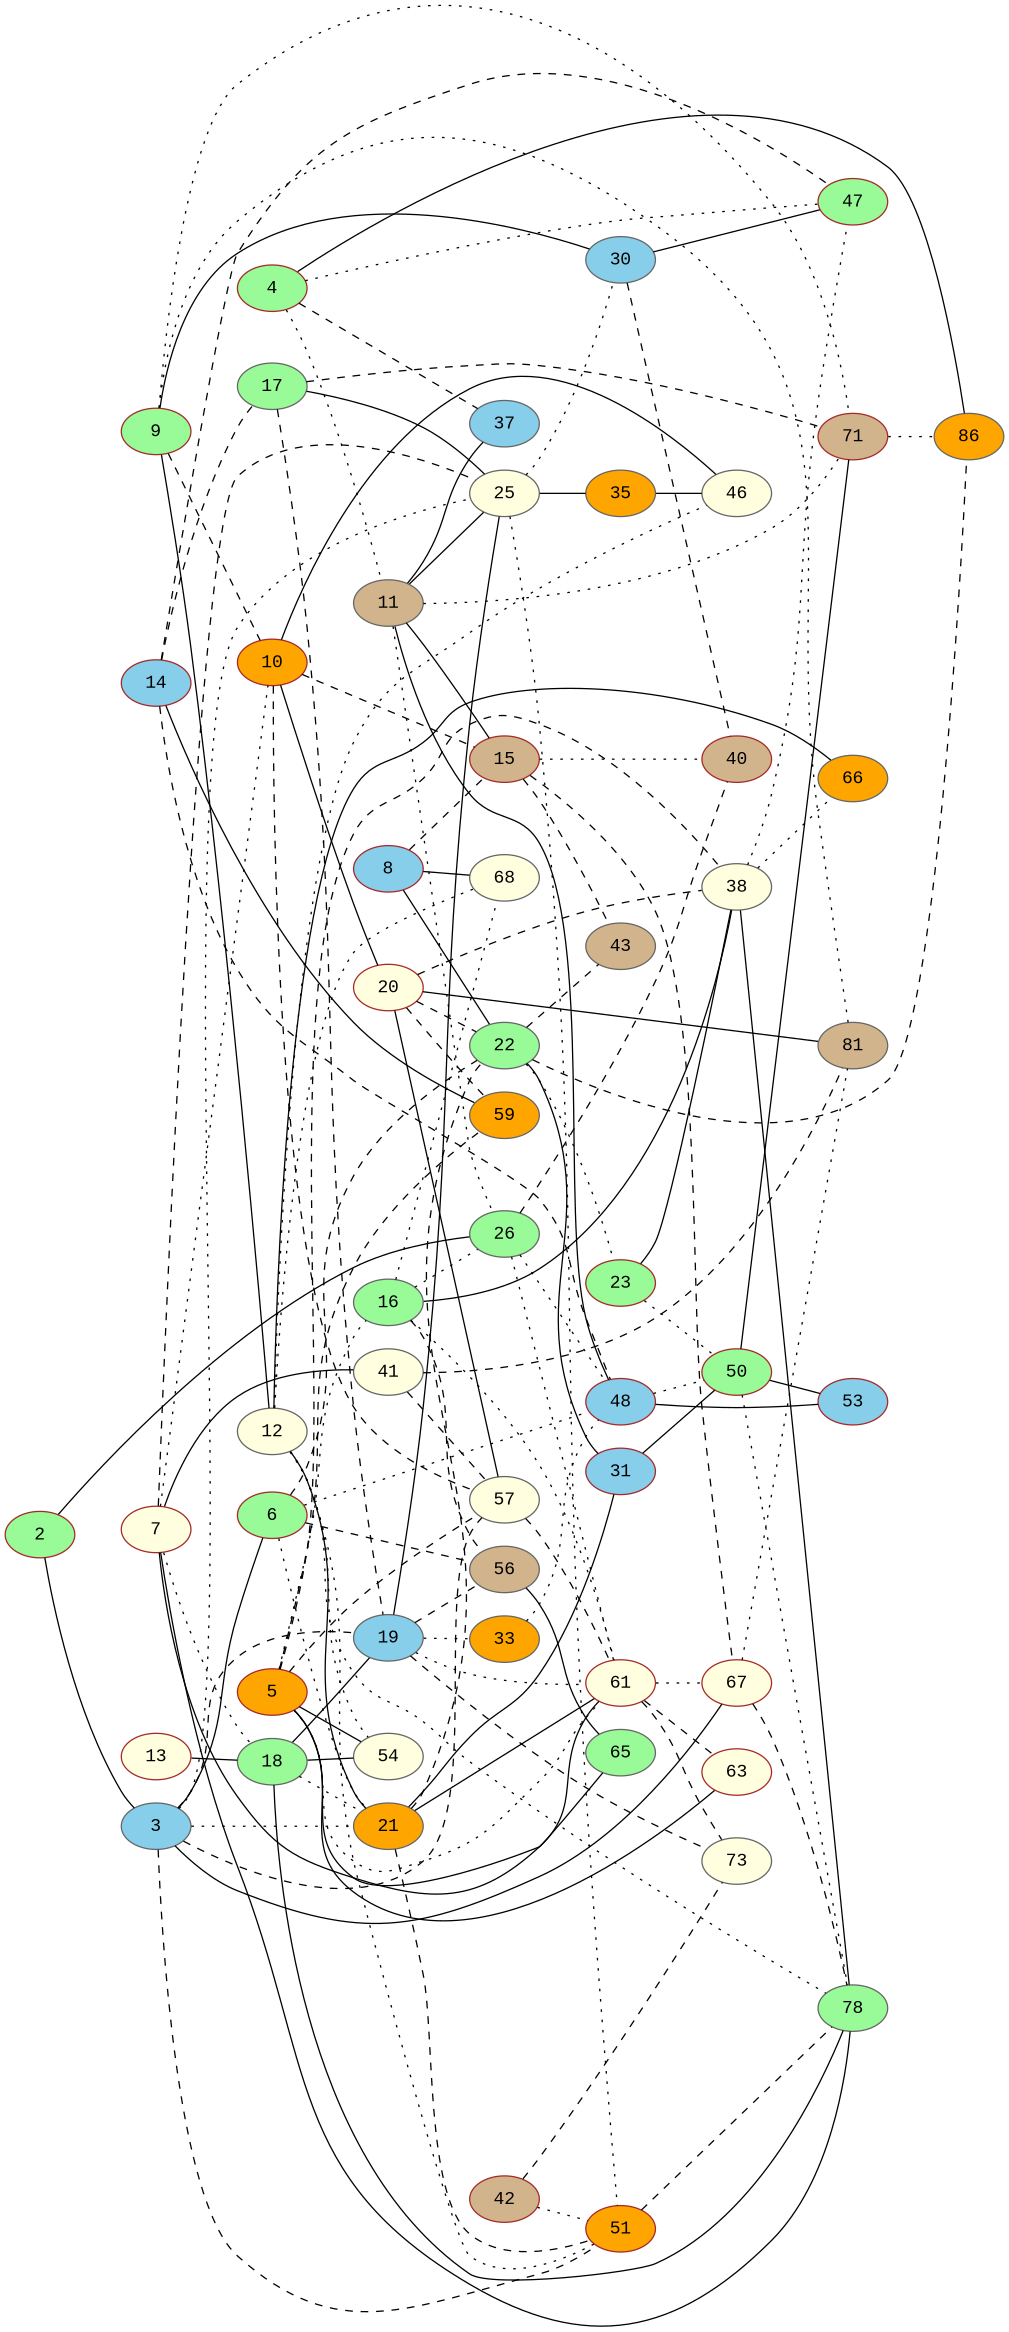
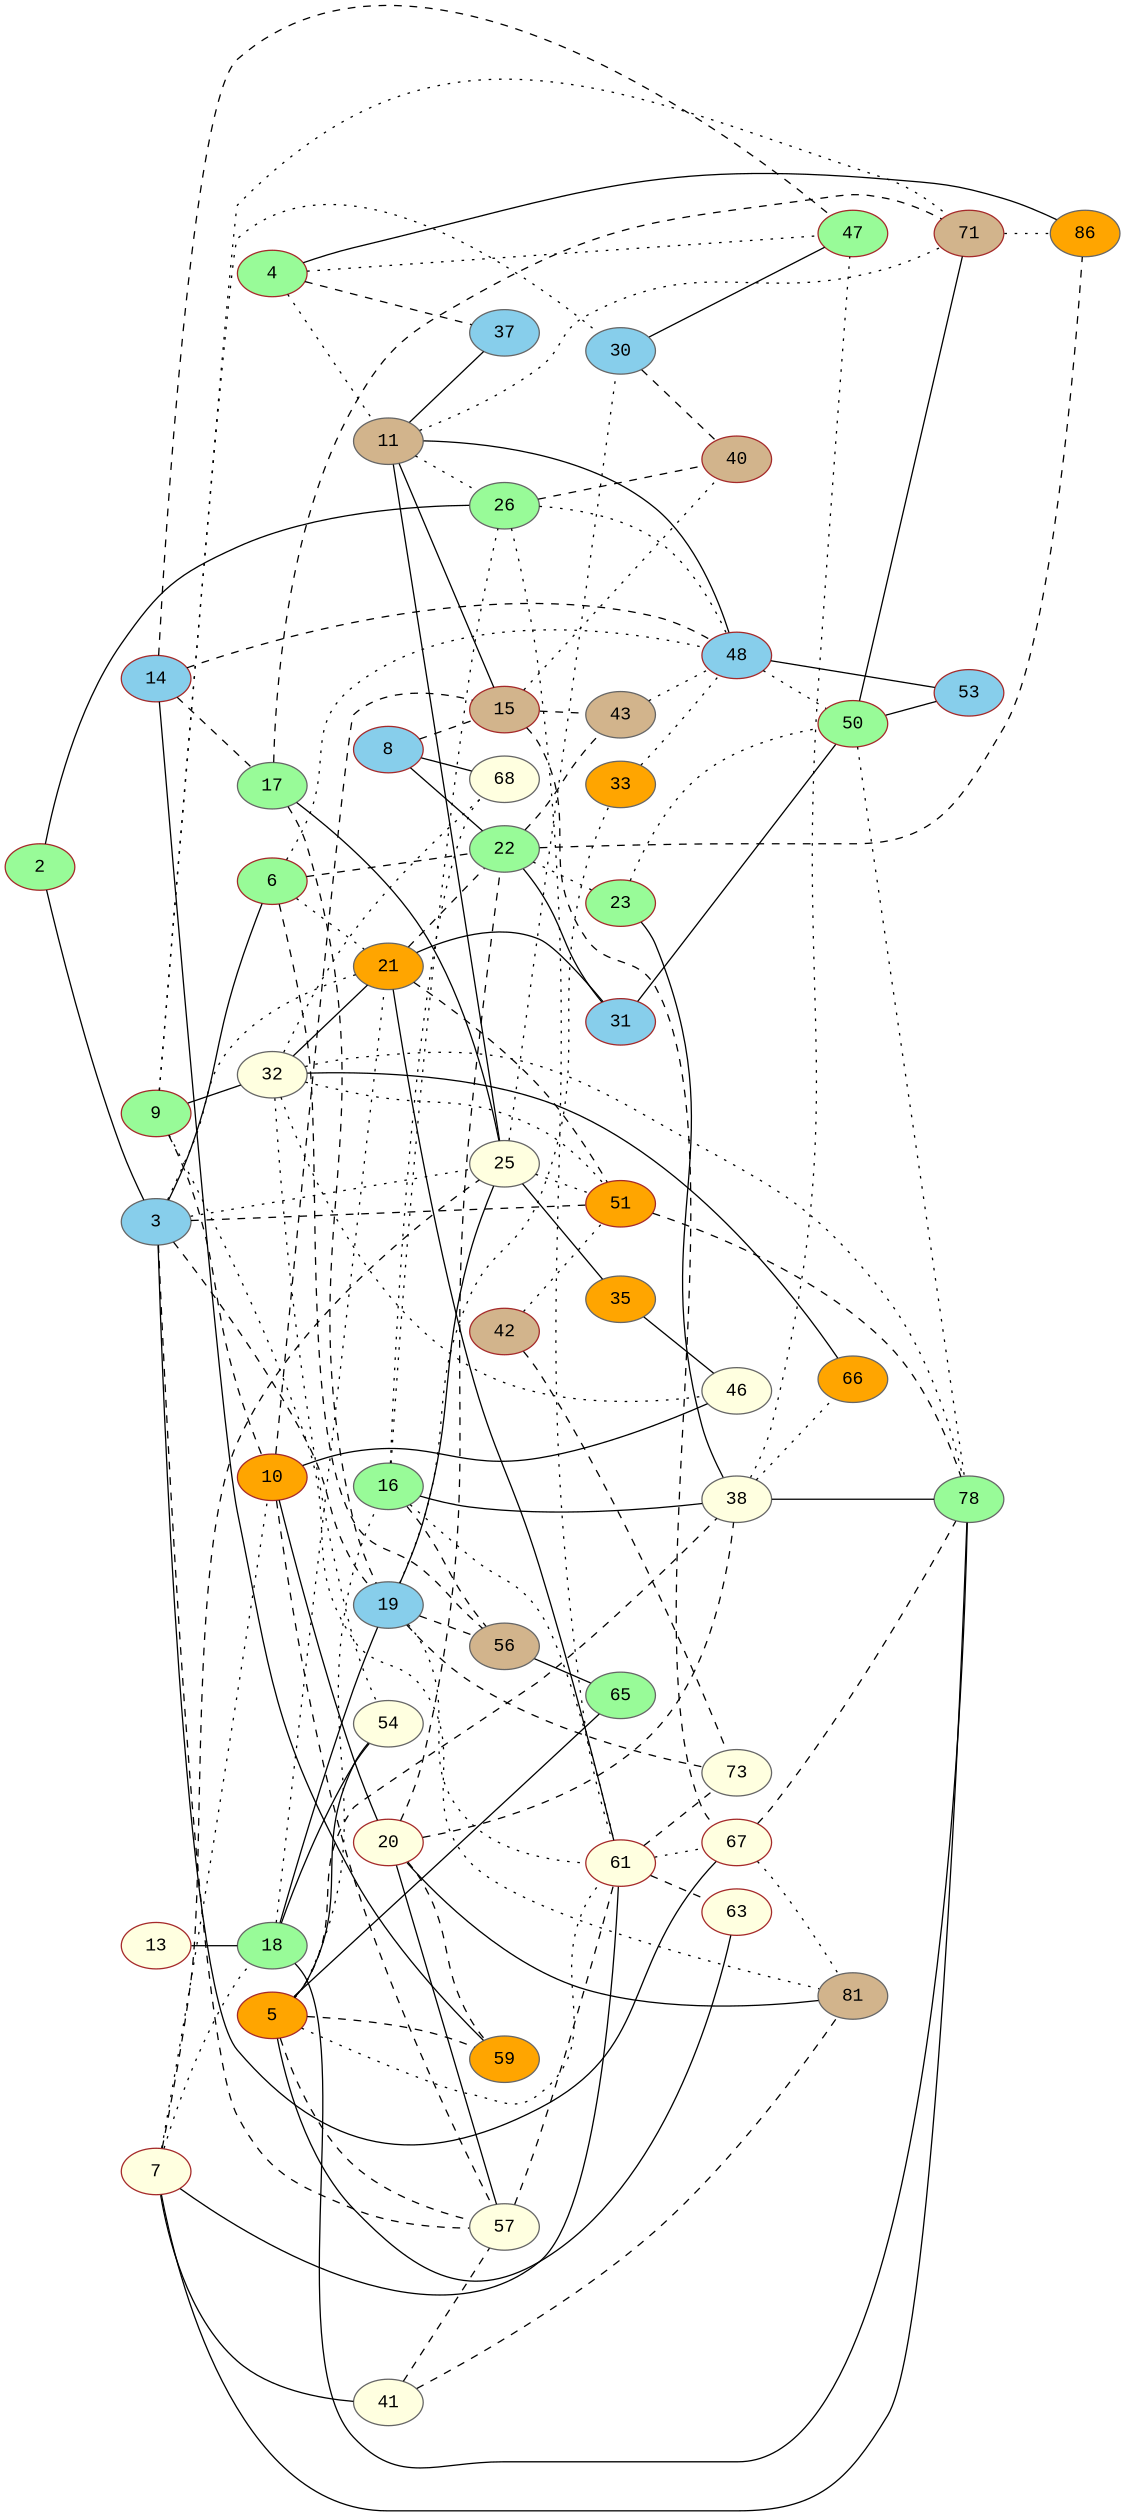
edge "30" -- "9": style solid -> dotted
edge "48" -- "43": added
node "12": label "12" -> "32"
